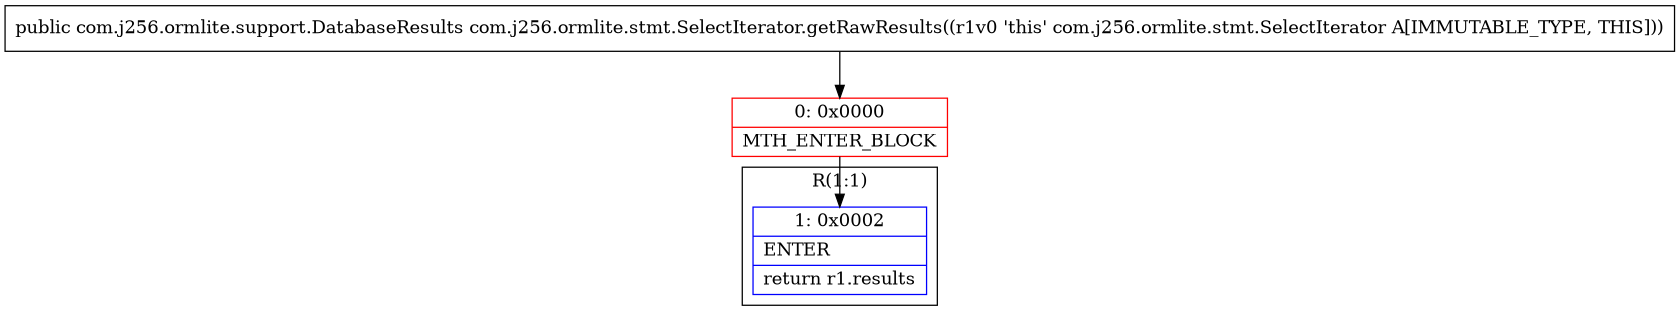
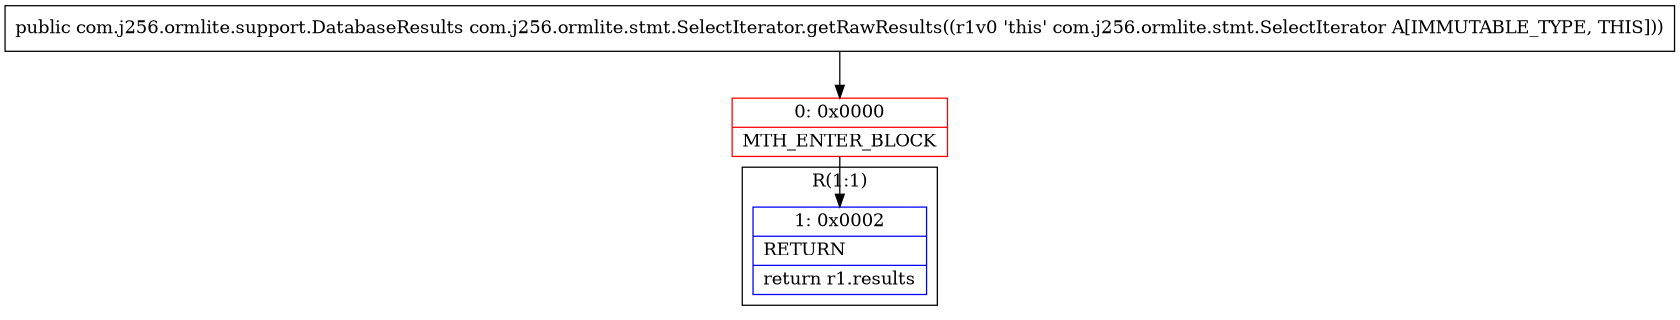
node "1: 0x0002": text "ENTER" -> "RETURN"
